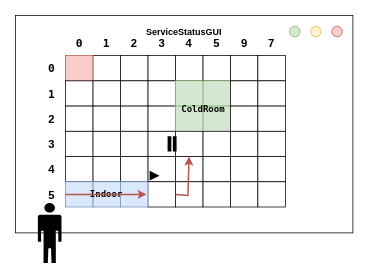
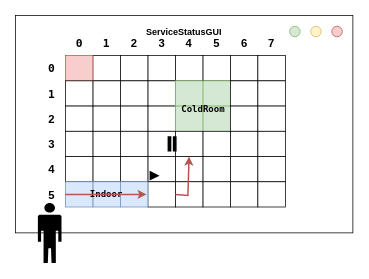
node "9": label "9" -> "6"
